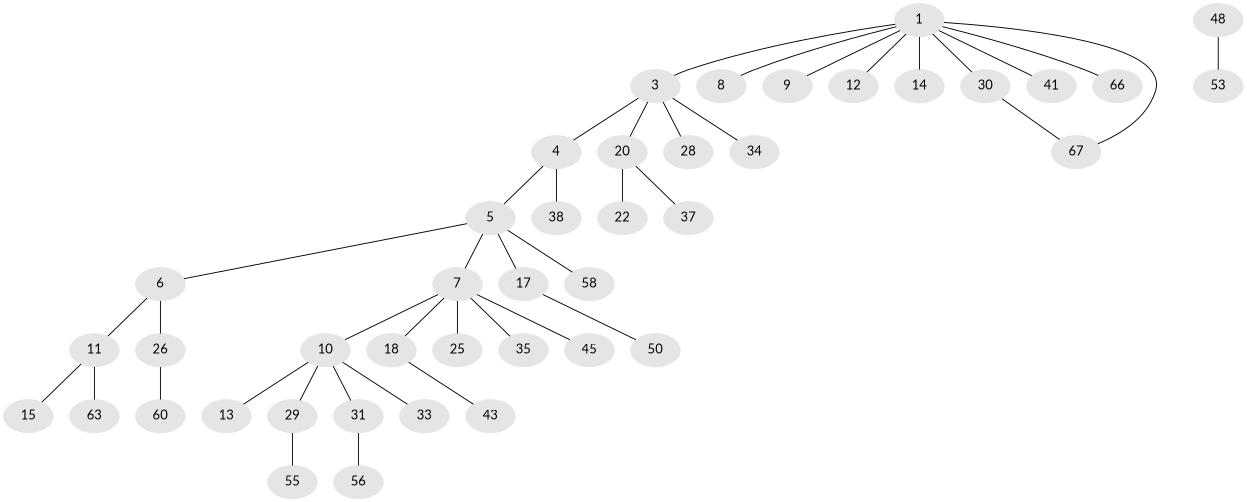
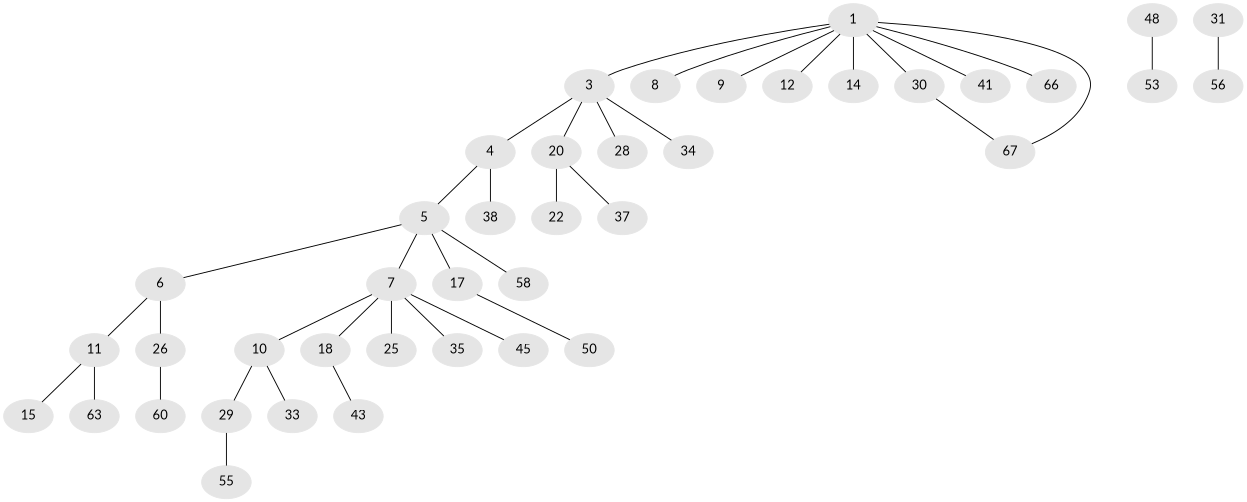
edge "10" -- "31": removed
node "13": removed
